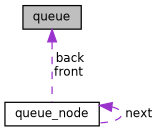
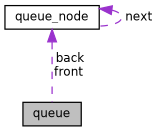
edge "queue_node" -> "queue": reversed
